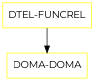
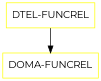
node "DOMA-DOMA": label "DOMA-DOMA" -> "DOMA-FUNCREL"
